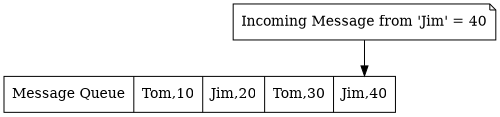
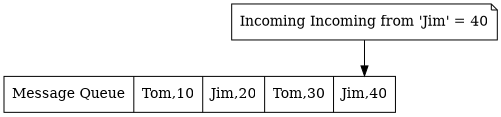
node "Incoming Message from 'Jim' = 40": label "Incoming Message from 'Jim' = 40" -> "Incoming Incoming from 'Jim' = 40"
